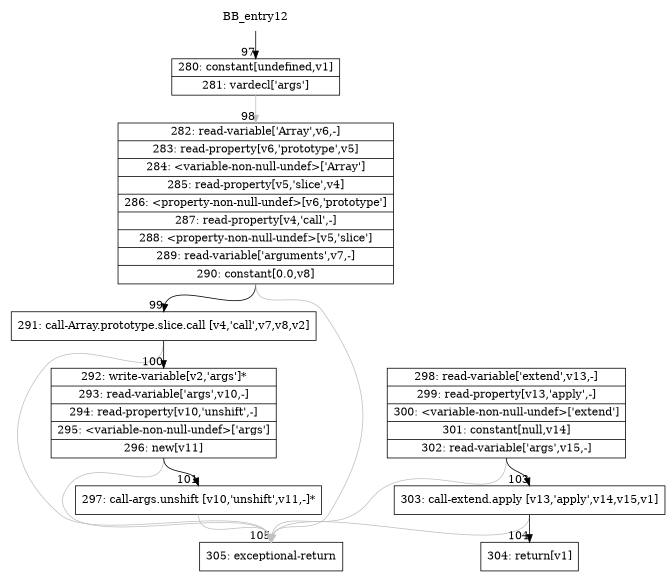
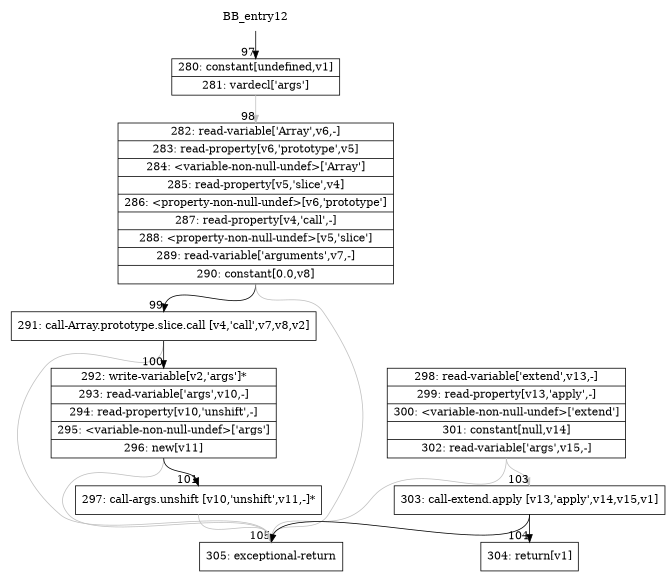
edge "298: read-variable['extend',v13,-]" -> "303: call-extend.apply [v13,'apply',v14,v15,v1]": color black -> gray
edge "303: call-extend.apply [v13,'apply',v14,v15,v1]" -> "305: exceptional-return": color gray -> black
